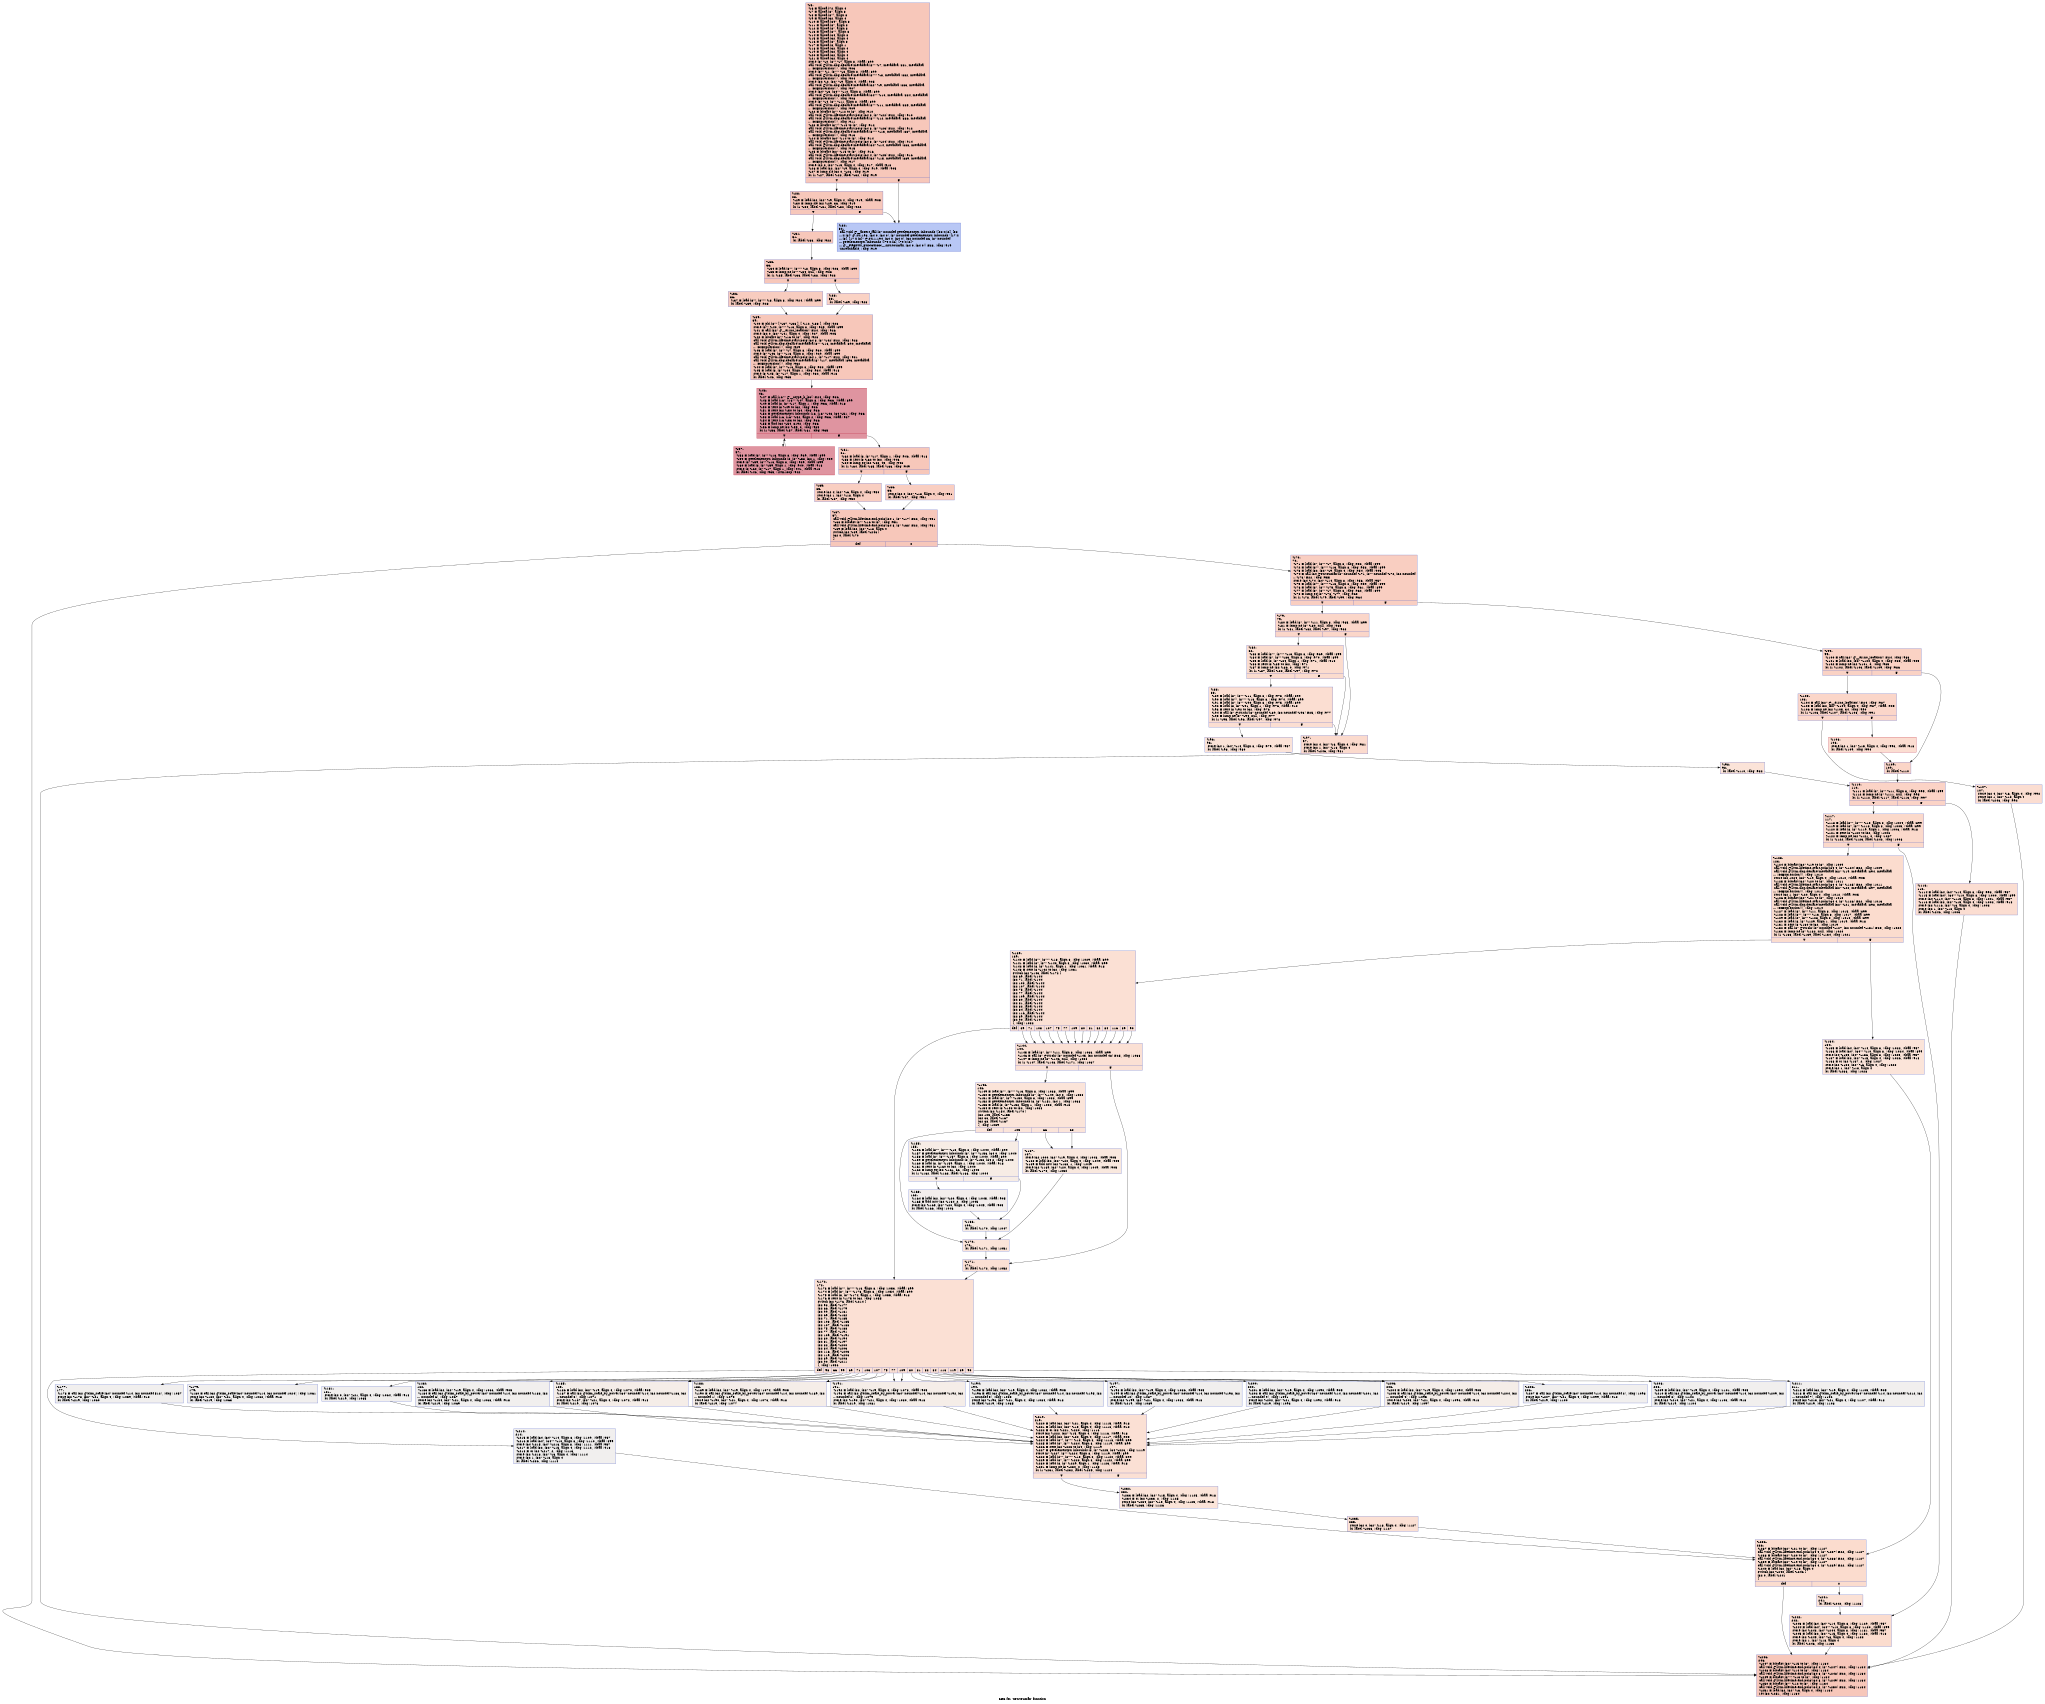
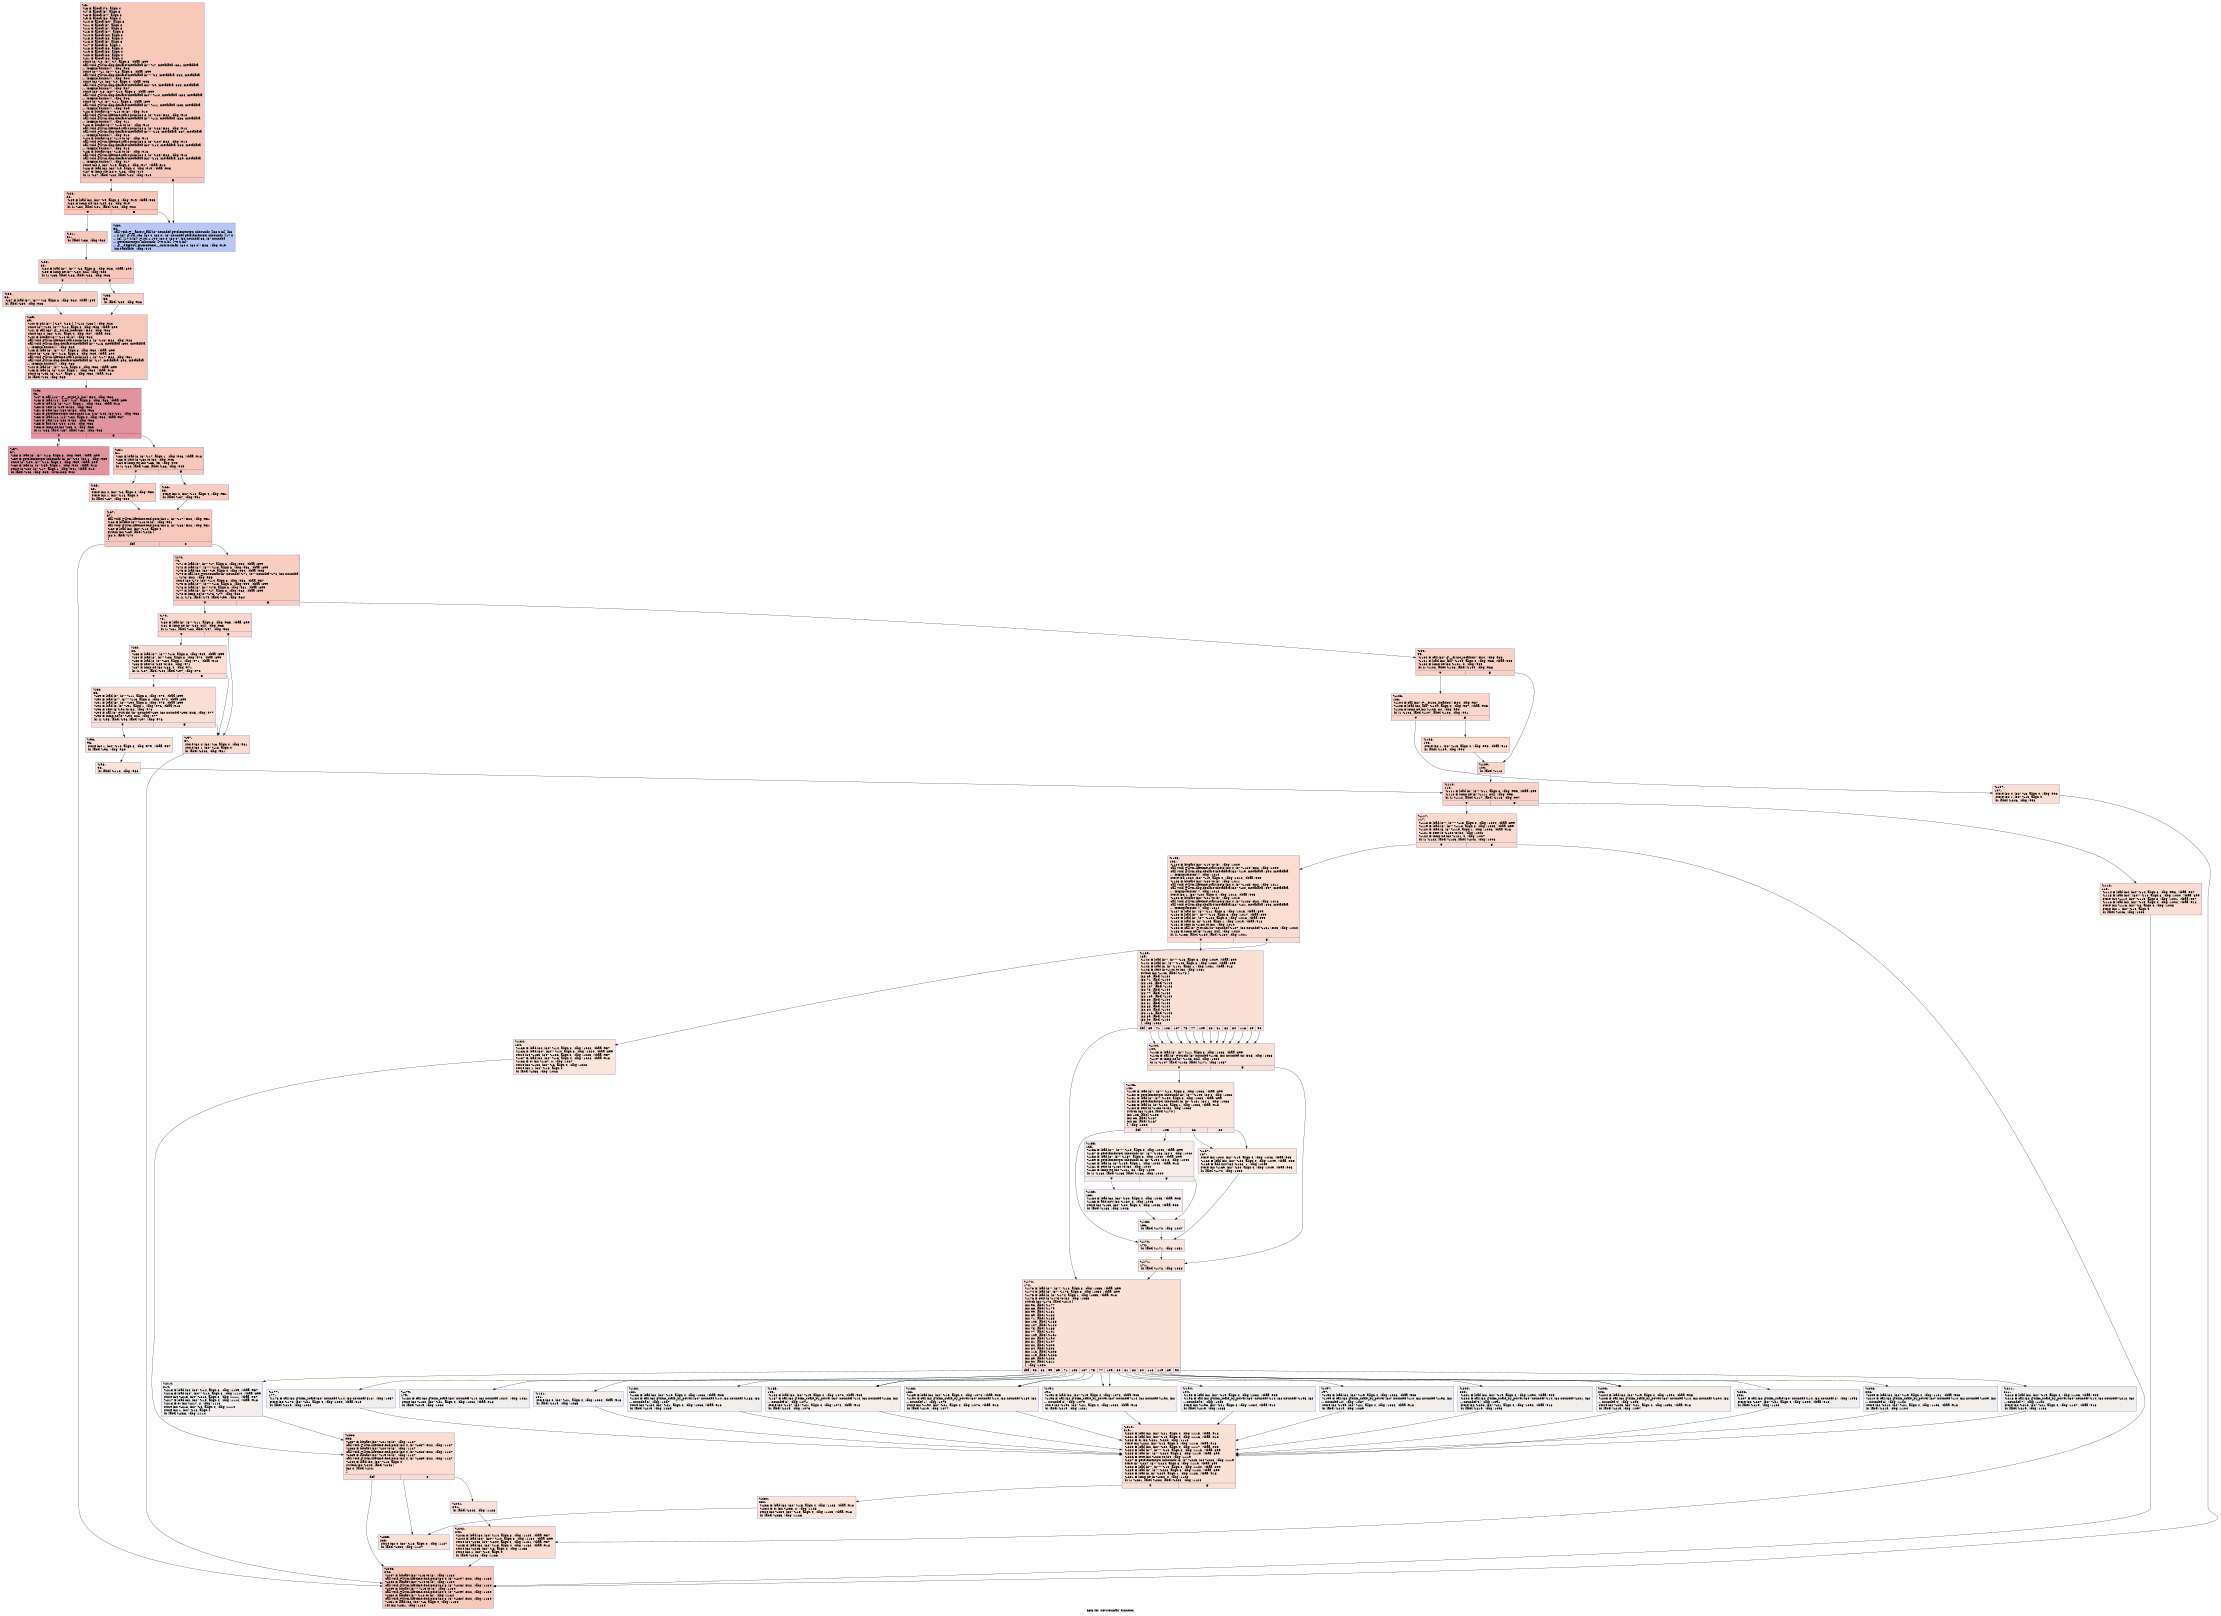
node "%28:": color #3d50c3ff -> #b70d28ff
edge "%235:" -> "%236:": reversed
